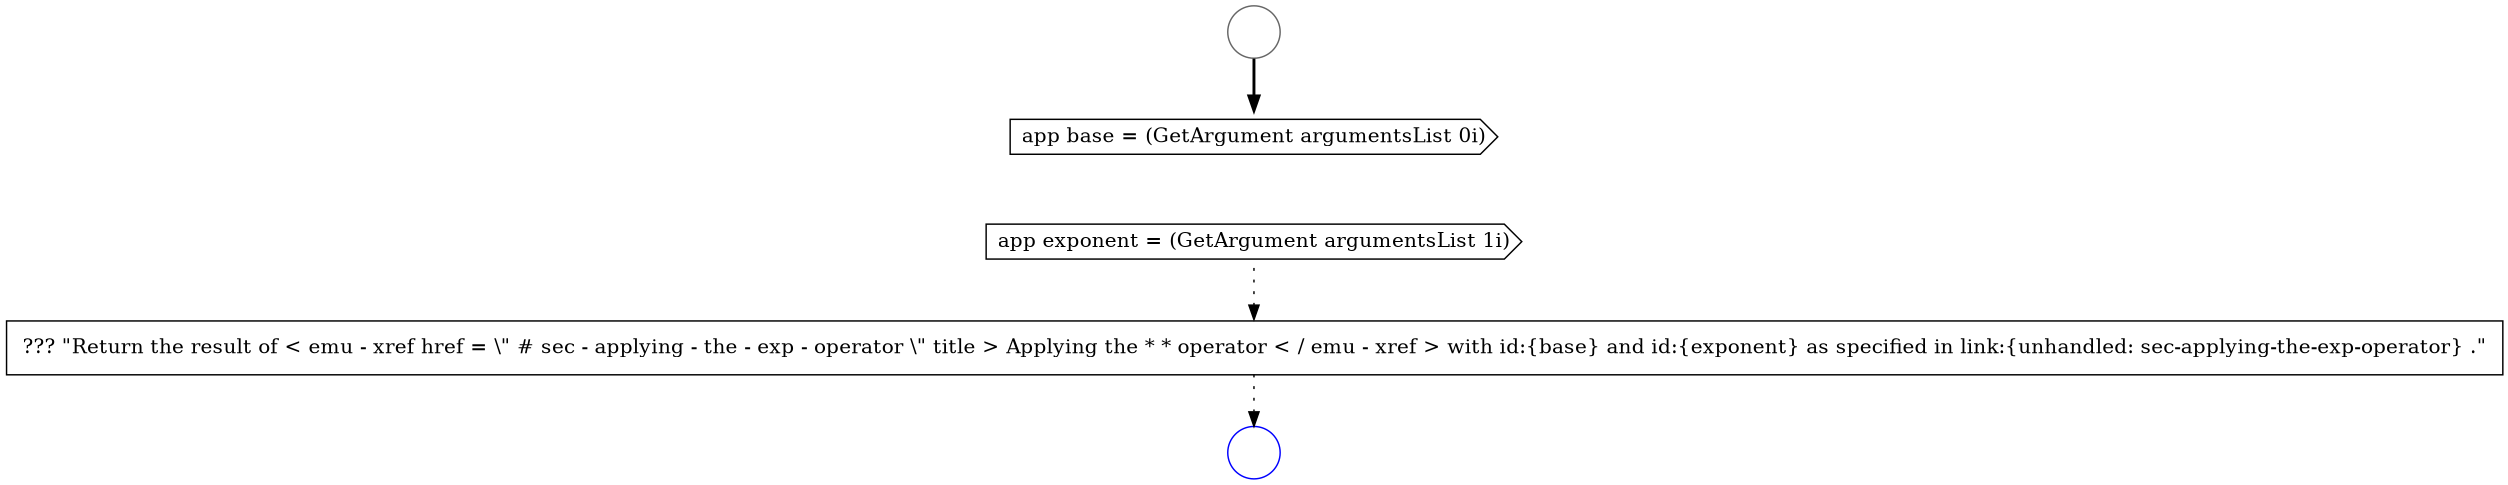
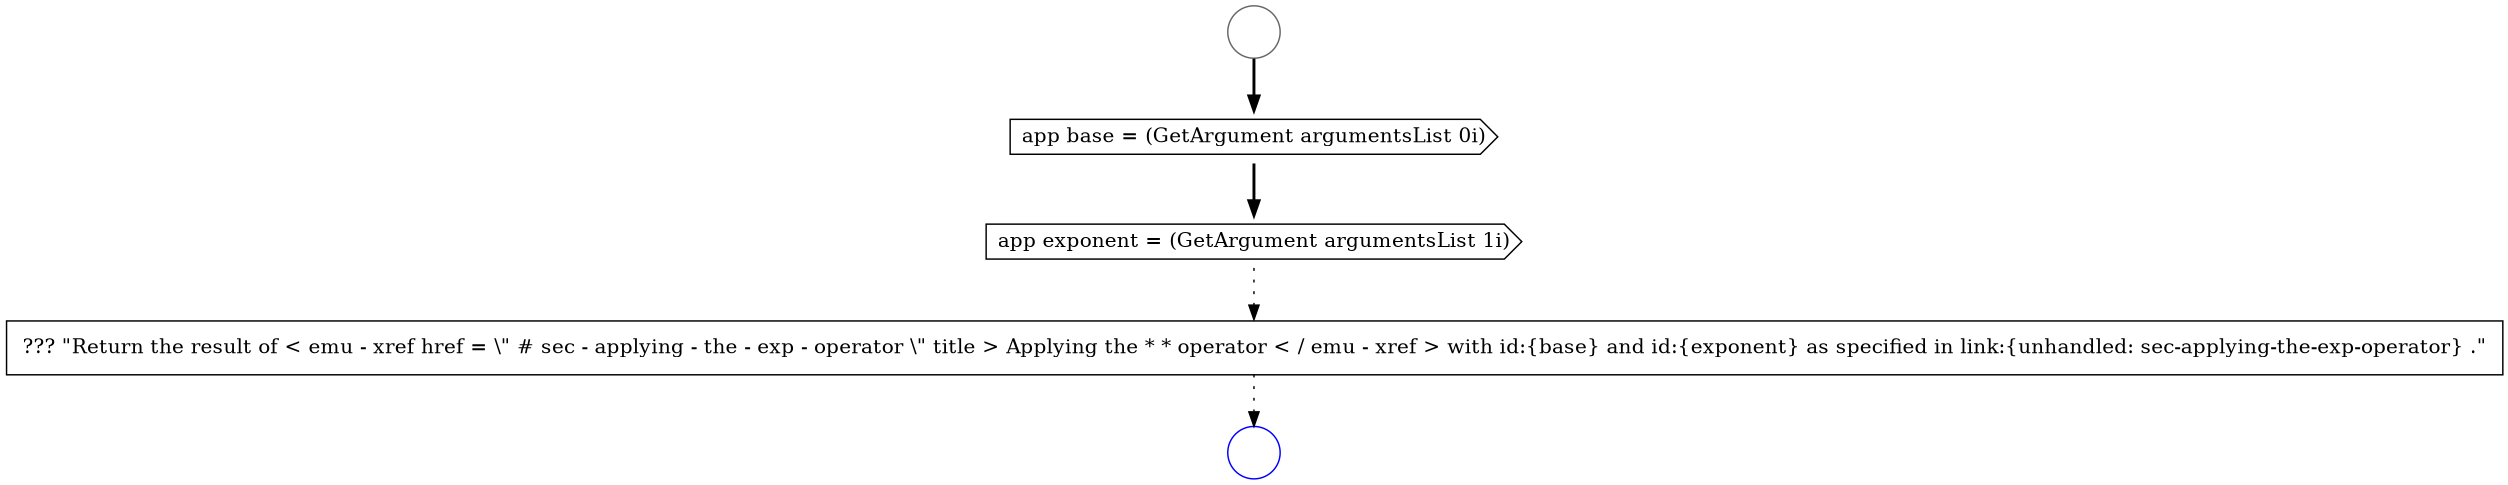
edge "app base = (GetArgument argumentsList 0i)" -> "app exponent = (GetArgument argumentsList 1i)": added
